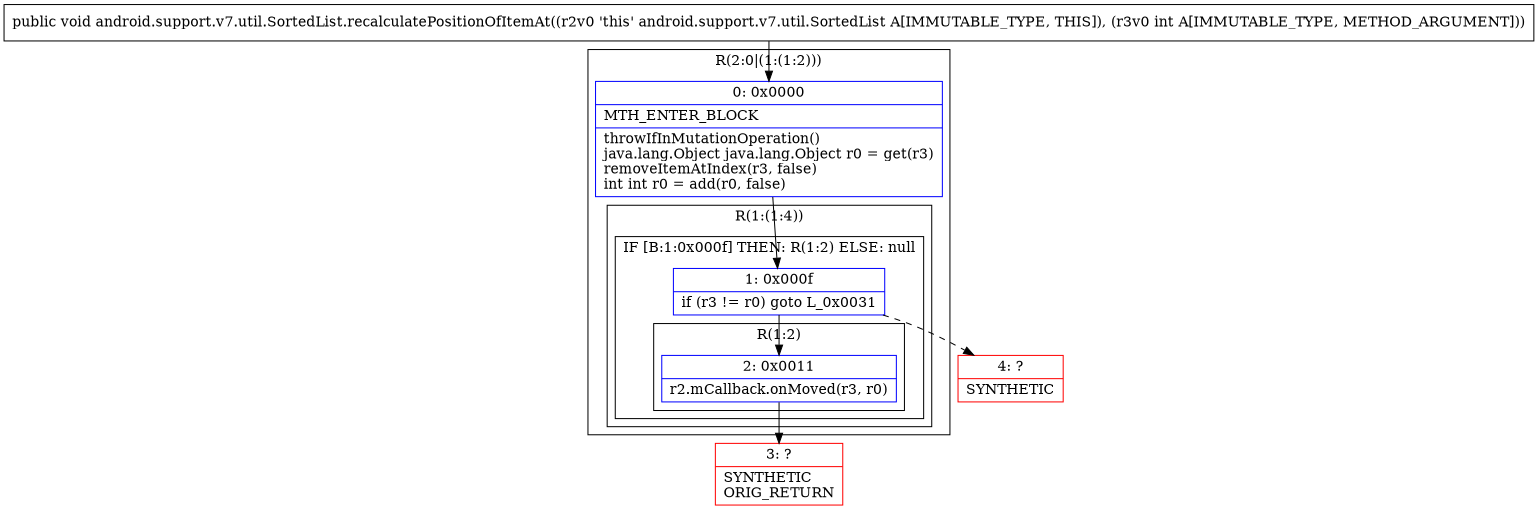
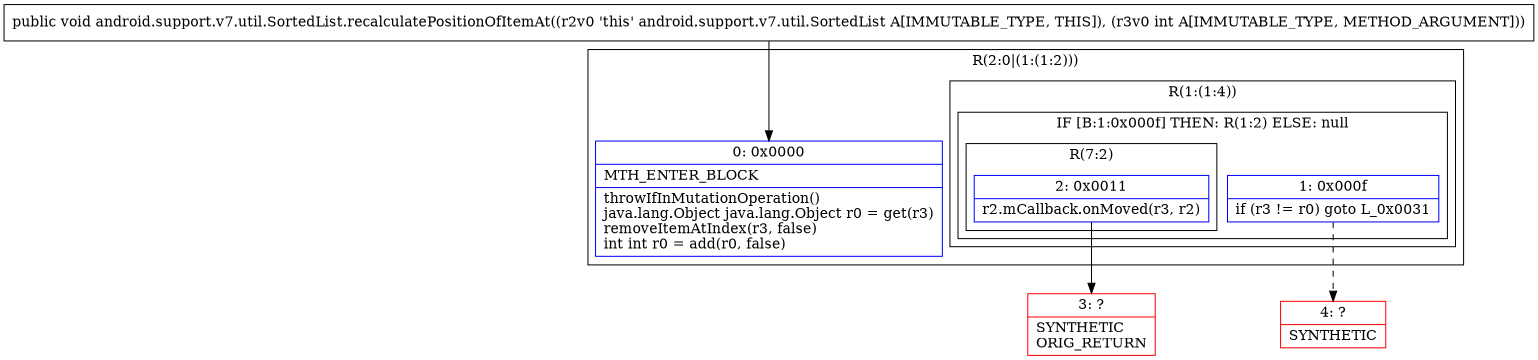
edge "0: 0x0000" -> "1: 0x000f": removed
edge "1: 0x000f" -> "2: 0x0011": removed
cluster "R(1:2)": label "R(1:2)" -> "R(7:2)"
node "2: 0x0011": text "r2.mCallback.onMoved(r3, r0)" -> "r2.mCallback.onMoved(r3, r2)"
